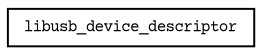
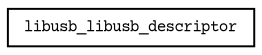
node "libusb_device_descriptor": label "libusb_device_descriptor" -> "libusb_libusb_descriptor"
